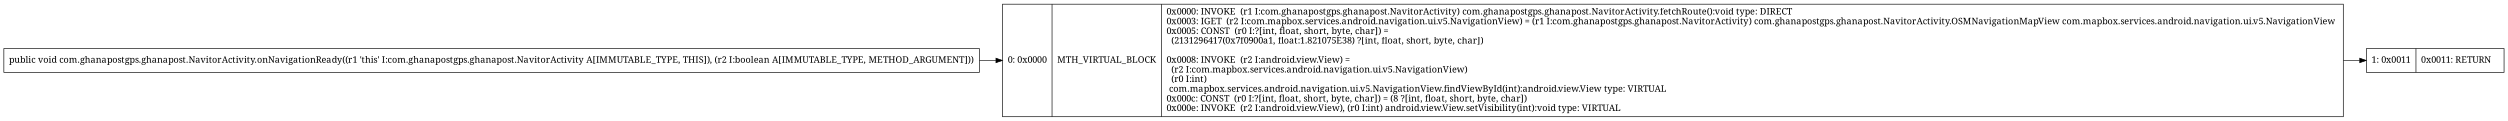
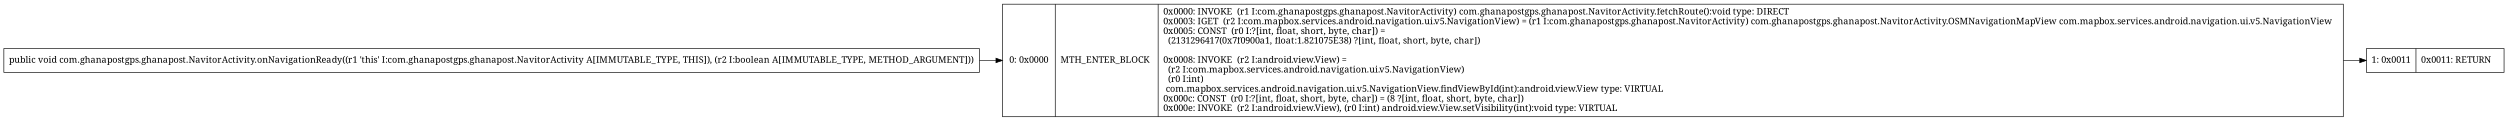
node "0: 0x0000": text "MTH_VIRTUAL_BLOCK" -> "MTH_ENTER_BLOCK"
